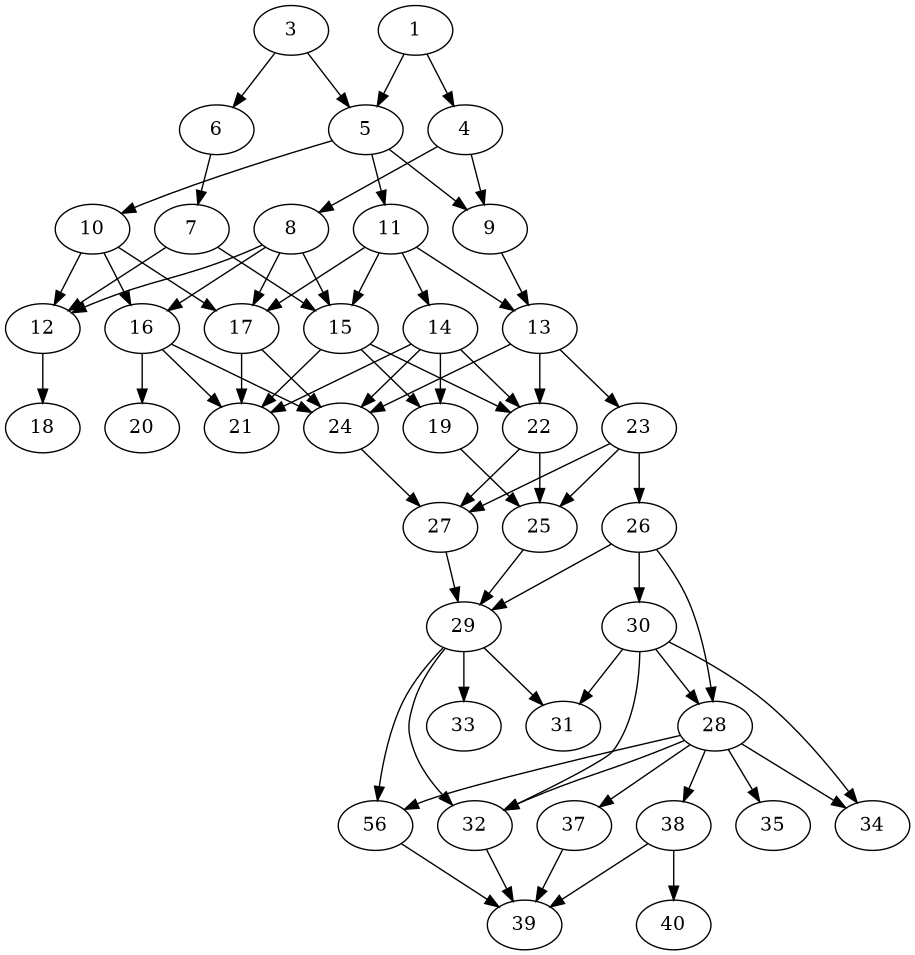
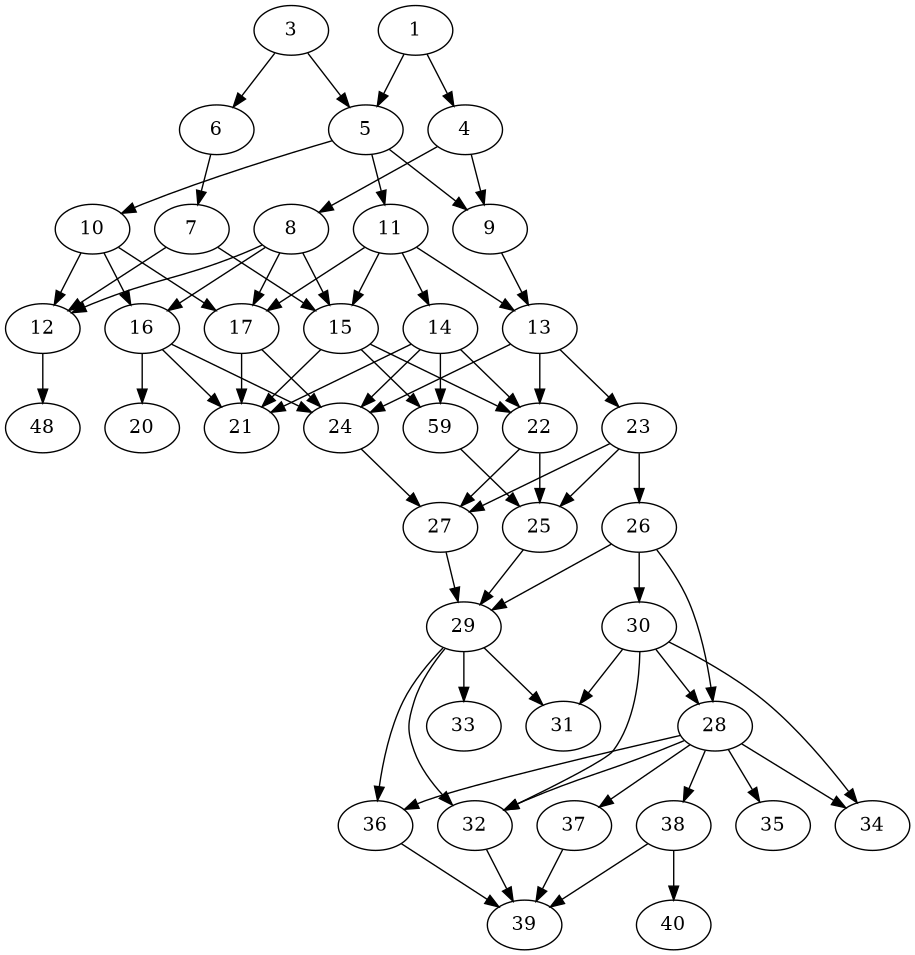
node "18": label "18" -> "48"
node "19": label "19" -> "59"
node "56": label "56" -> "36"
